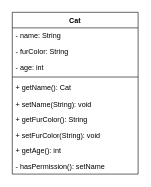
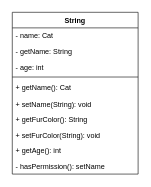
node "Cat": label "Cat" -> "String"
node "- name: String": label "- name: String" -> "- name: Cat"
node "- furColor: String": label "- furColor: String" -> "- getName: String"
